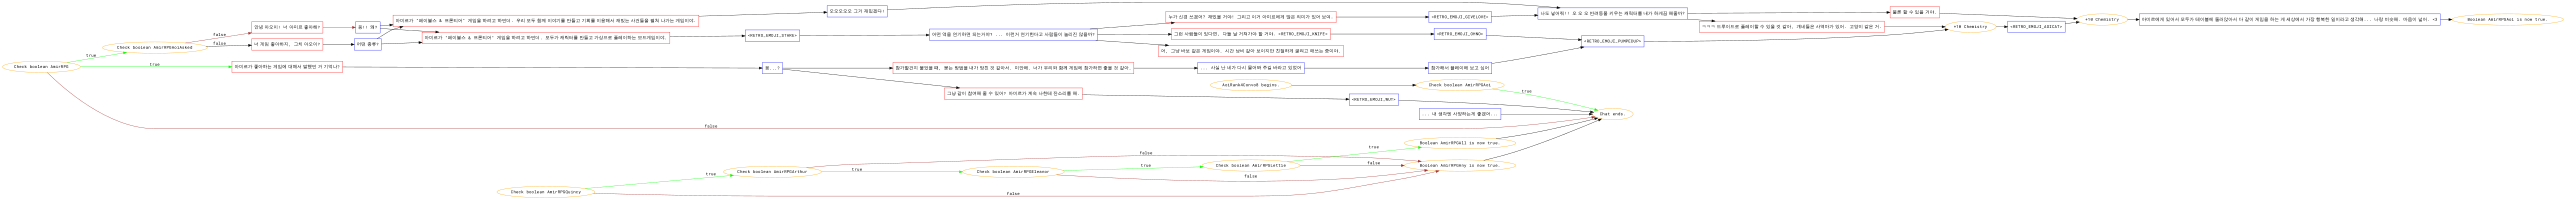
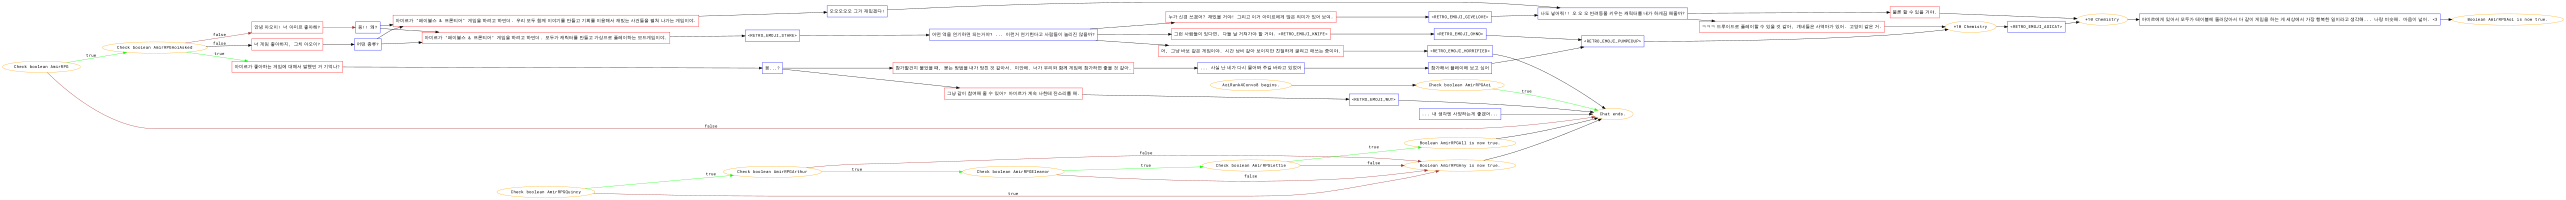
node "<RETRO_EMOJI_HORRIFIED>": added
edge "Check boolean AmirRPG" -> "아미르가 좋아하는 게임에 대해서 말했던 거 기억나?": now "Check boolean AmirRPGAoiAsked" -> "아미르가 좋아하는 게임에 대해서 말했던 거 기억나?"
edge "Check boolean AmirRPGQuincy" -> "Boolean AmirRPGAny is now true.": label "false" -> "true"
